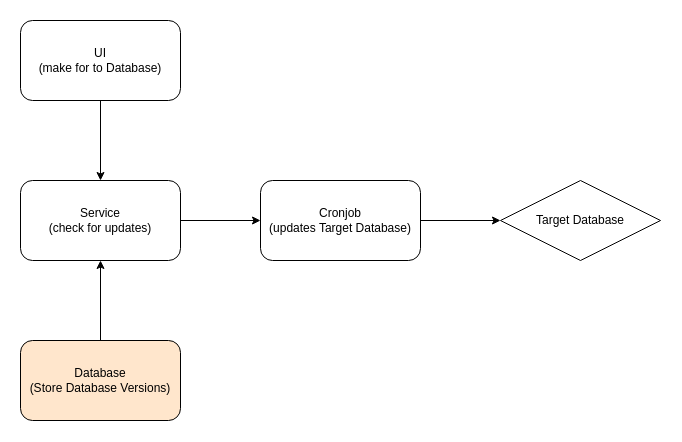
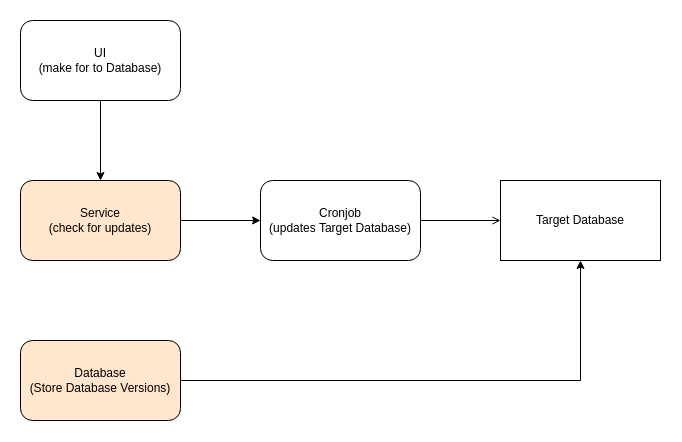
node "Service (check for updates)": fillcolor #ffffff -> #ffe6cc
edge "Cronjob (updates Target Database)" -> "Target Database": arrowhead classic -> open
node "Target Database": shape diamond -> rectangle
edge "Database (Store Database Versions)" -> "Service (check for updates)": now "Database (Store Database Versions)" -> "Target Database"
